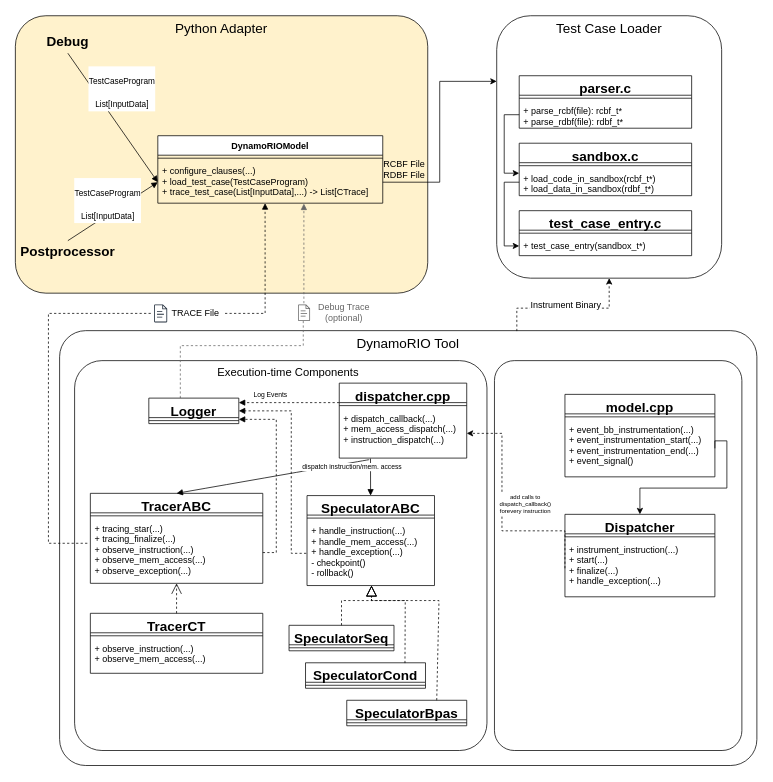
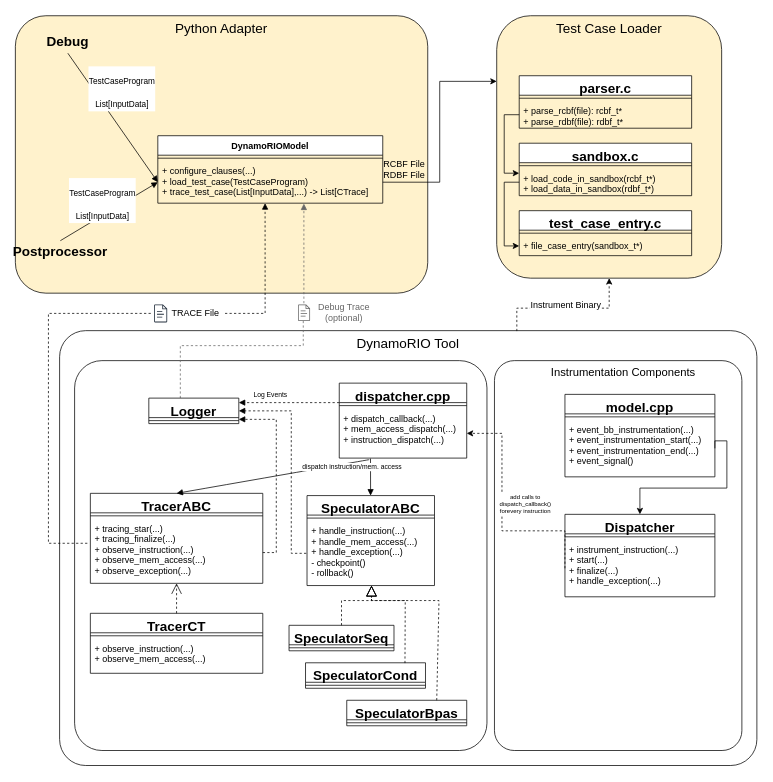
node "Test Case Loader": fillcolor #ffffff -> #fff2cc
node "+ test_case_entry(sandbox_t*)": label "+ test_case_entry(sandbox_t*)" -> "+ file_case_entry(sandbox_t*)"
node "Postprocessor": moved (68, 252) -> (60, 252)
node "Execution-time Components": removed
node "Instrumentation Components": added
